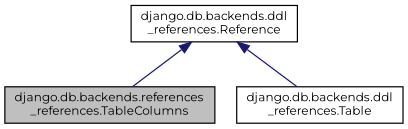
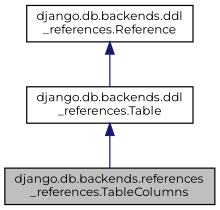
edge "django.db.backends.references _references.TableColumns" -> "django.db.backends.ddl _references.Reference": now "django.db.backends.references _references.TableColumns" -> "django.db.backends.ddl _references.Table"
